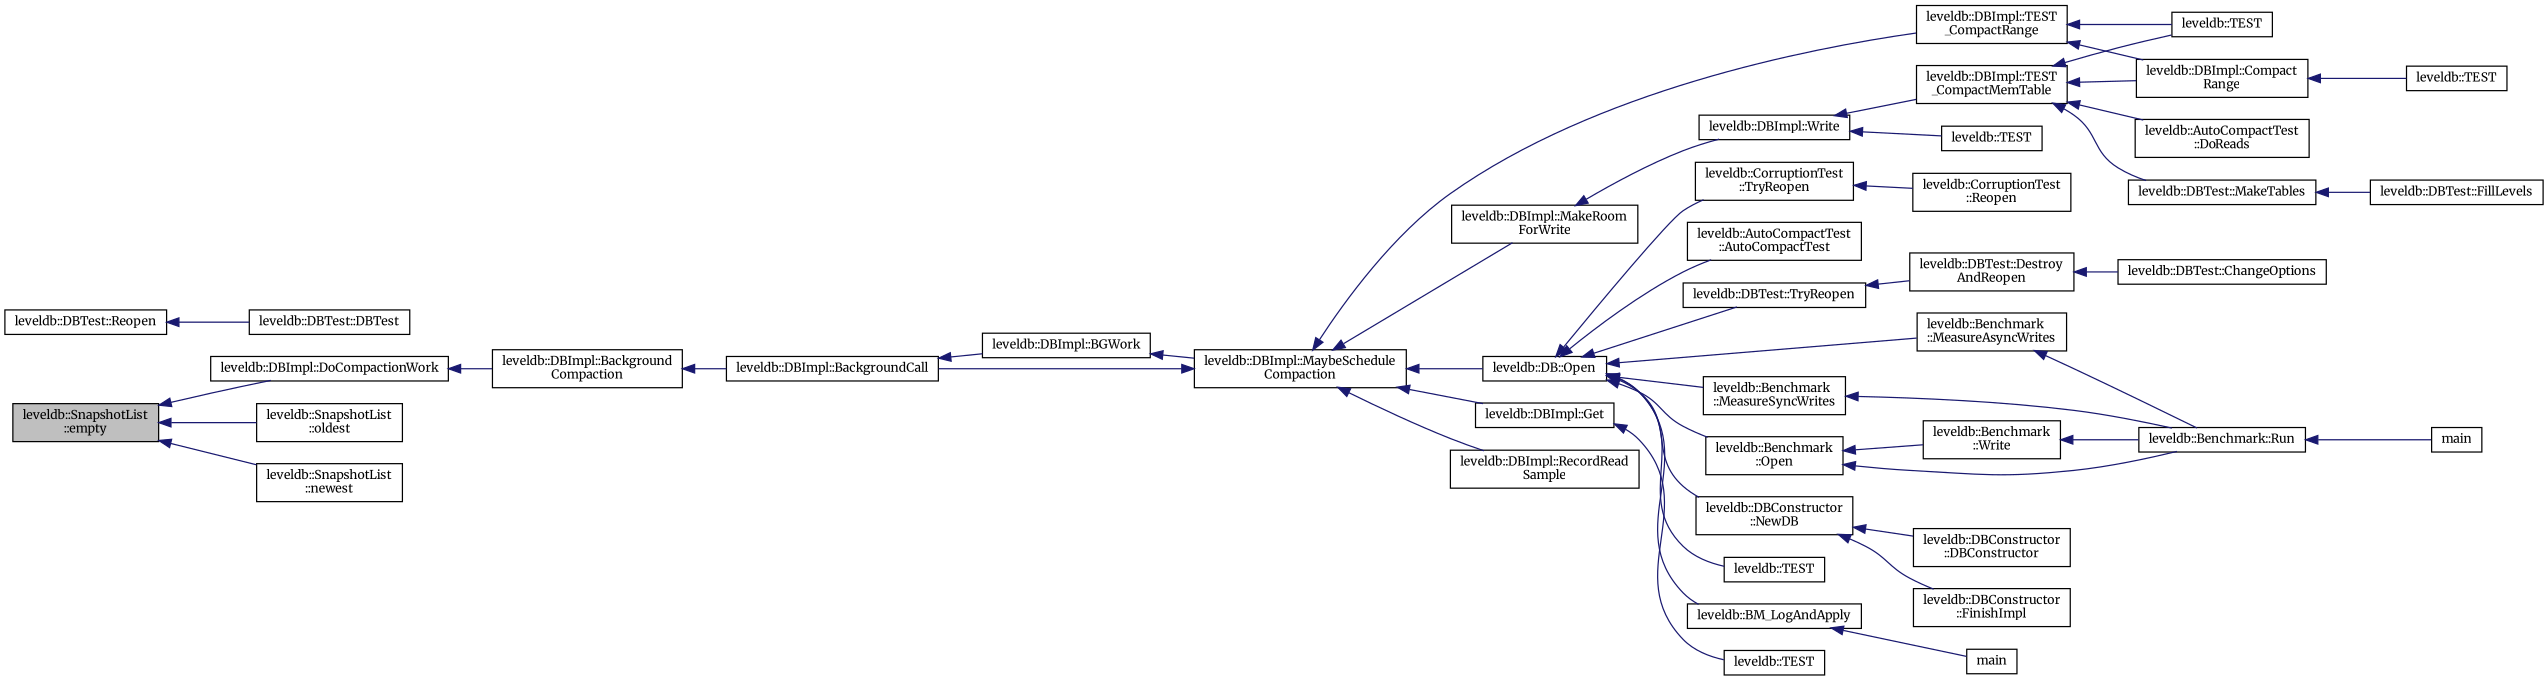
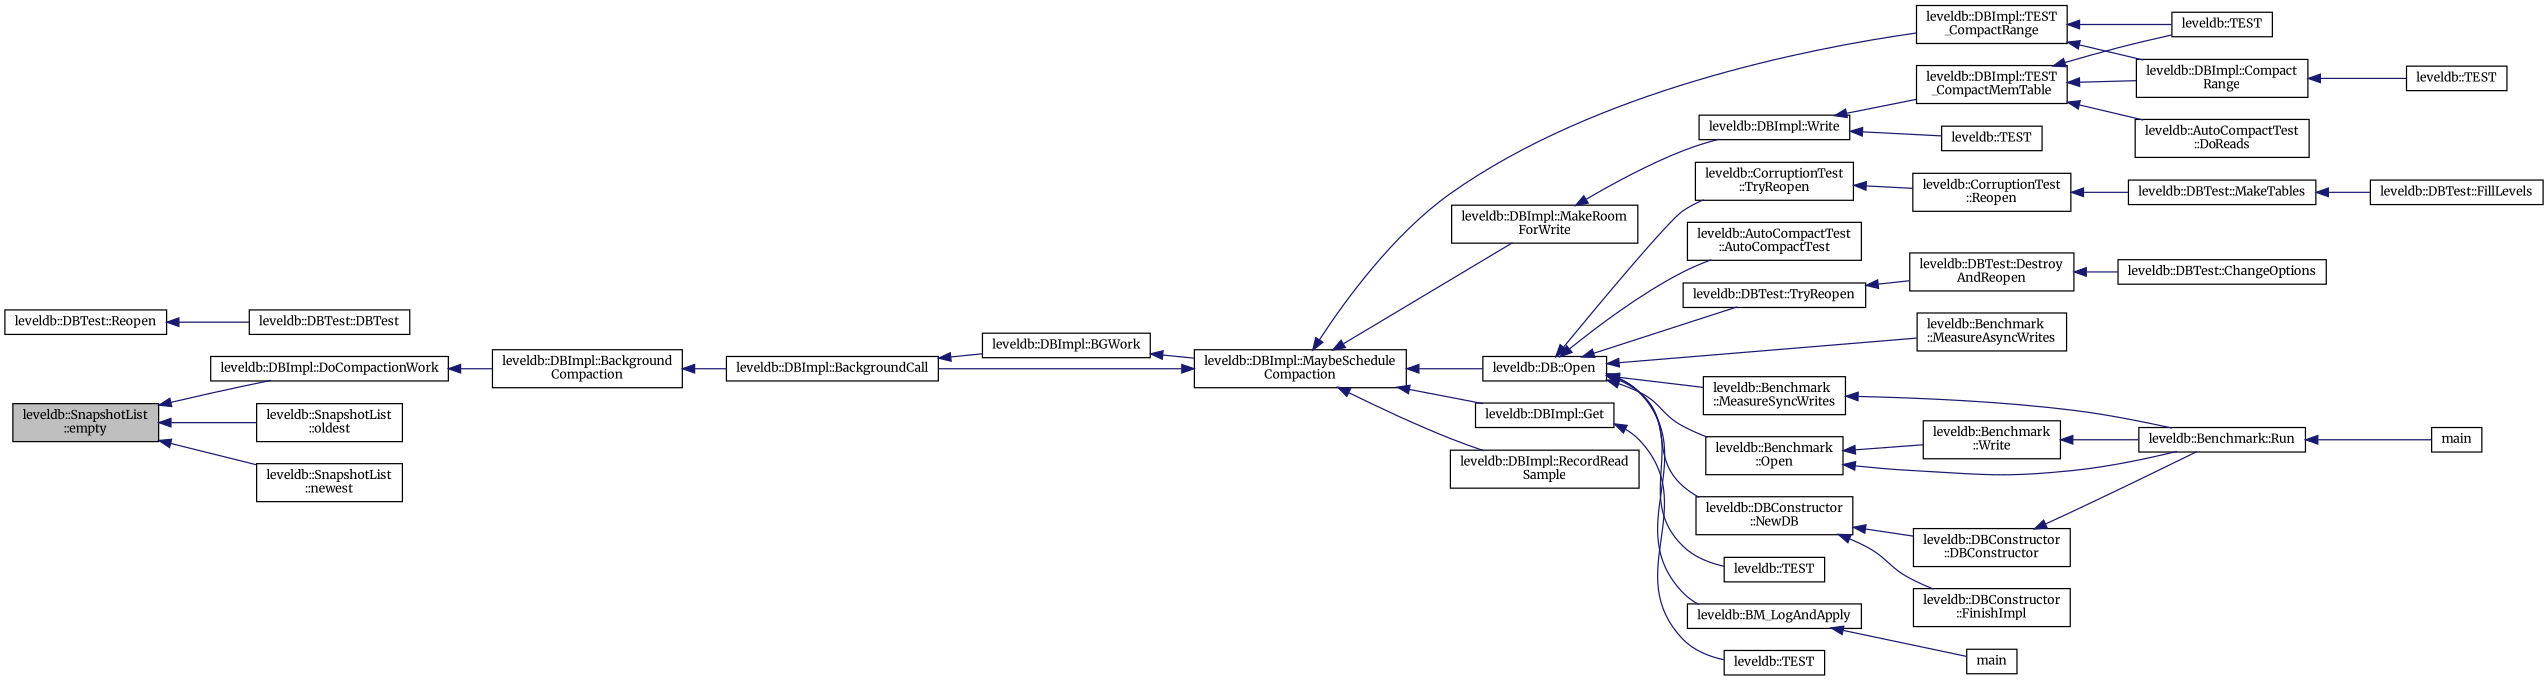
edge "leveldb::DBTest::MakeTables" -> "leveldb::DBImpl::TEST _CompactMemTable": now "leveldb::DBTest::MakeTables" -> "leveldb::CorruptionTest ::Reopen"
edge "leveldb::Benchmark::Run" -> "leveldb::Benchmark ::MeasureAsyncWrites": now "leveldb::Benchmark::Run" -> "leveldb::DBConstructor ::DBConstructor"
